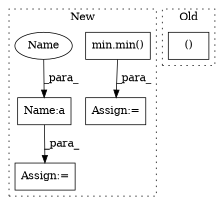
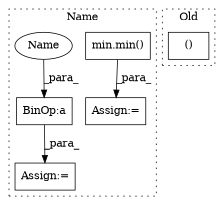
cluster "New": label "New" -> "Name"
node "Name:a": label "Name:a" -> "BinOp:a"
